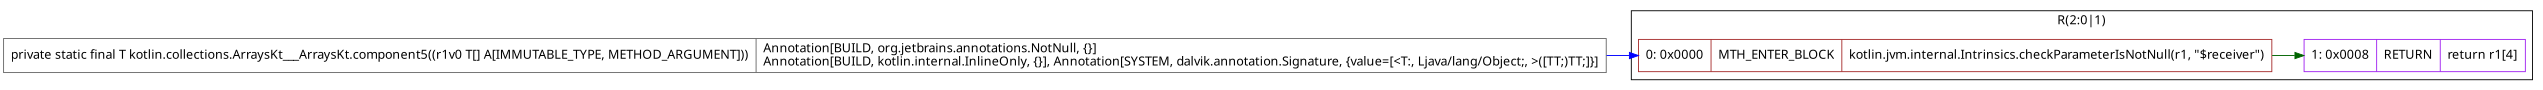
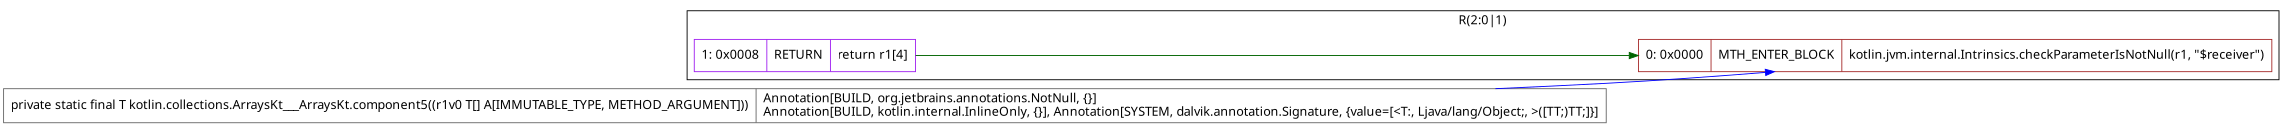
edge "0: 0x0000" -> "1: 0x0008": reversed
